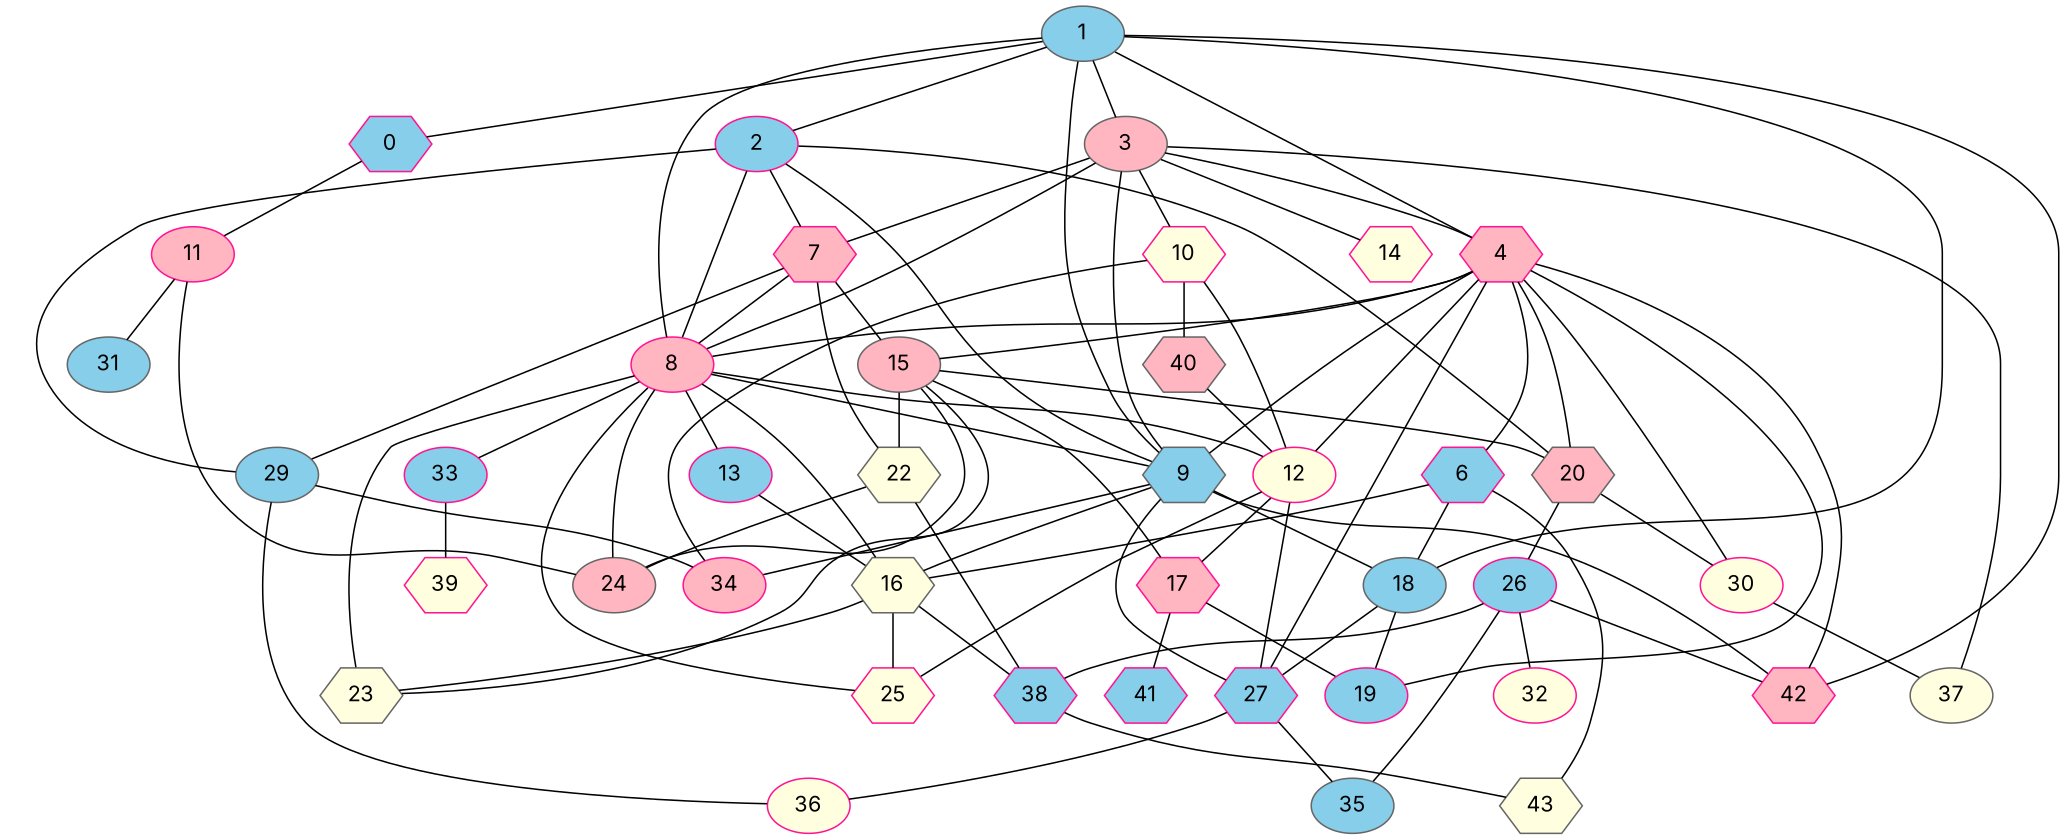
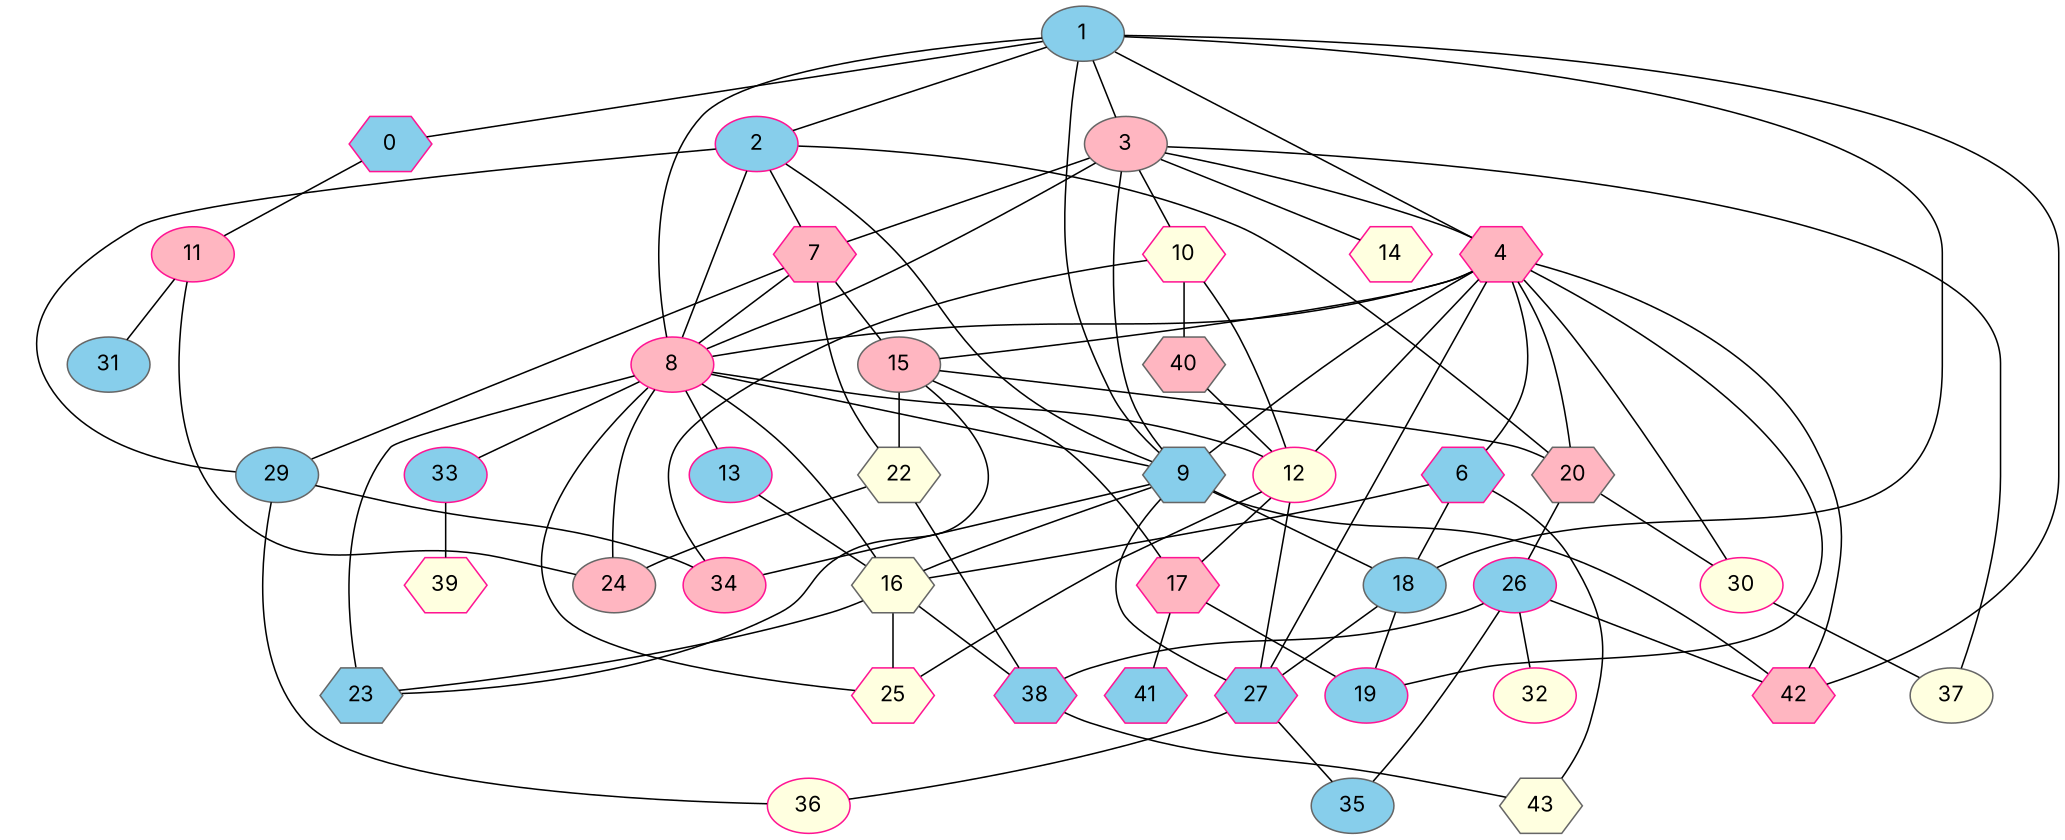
edge "15" -- "24": removed
node "23": fillcolor lightyellow -> skyblue
